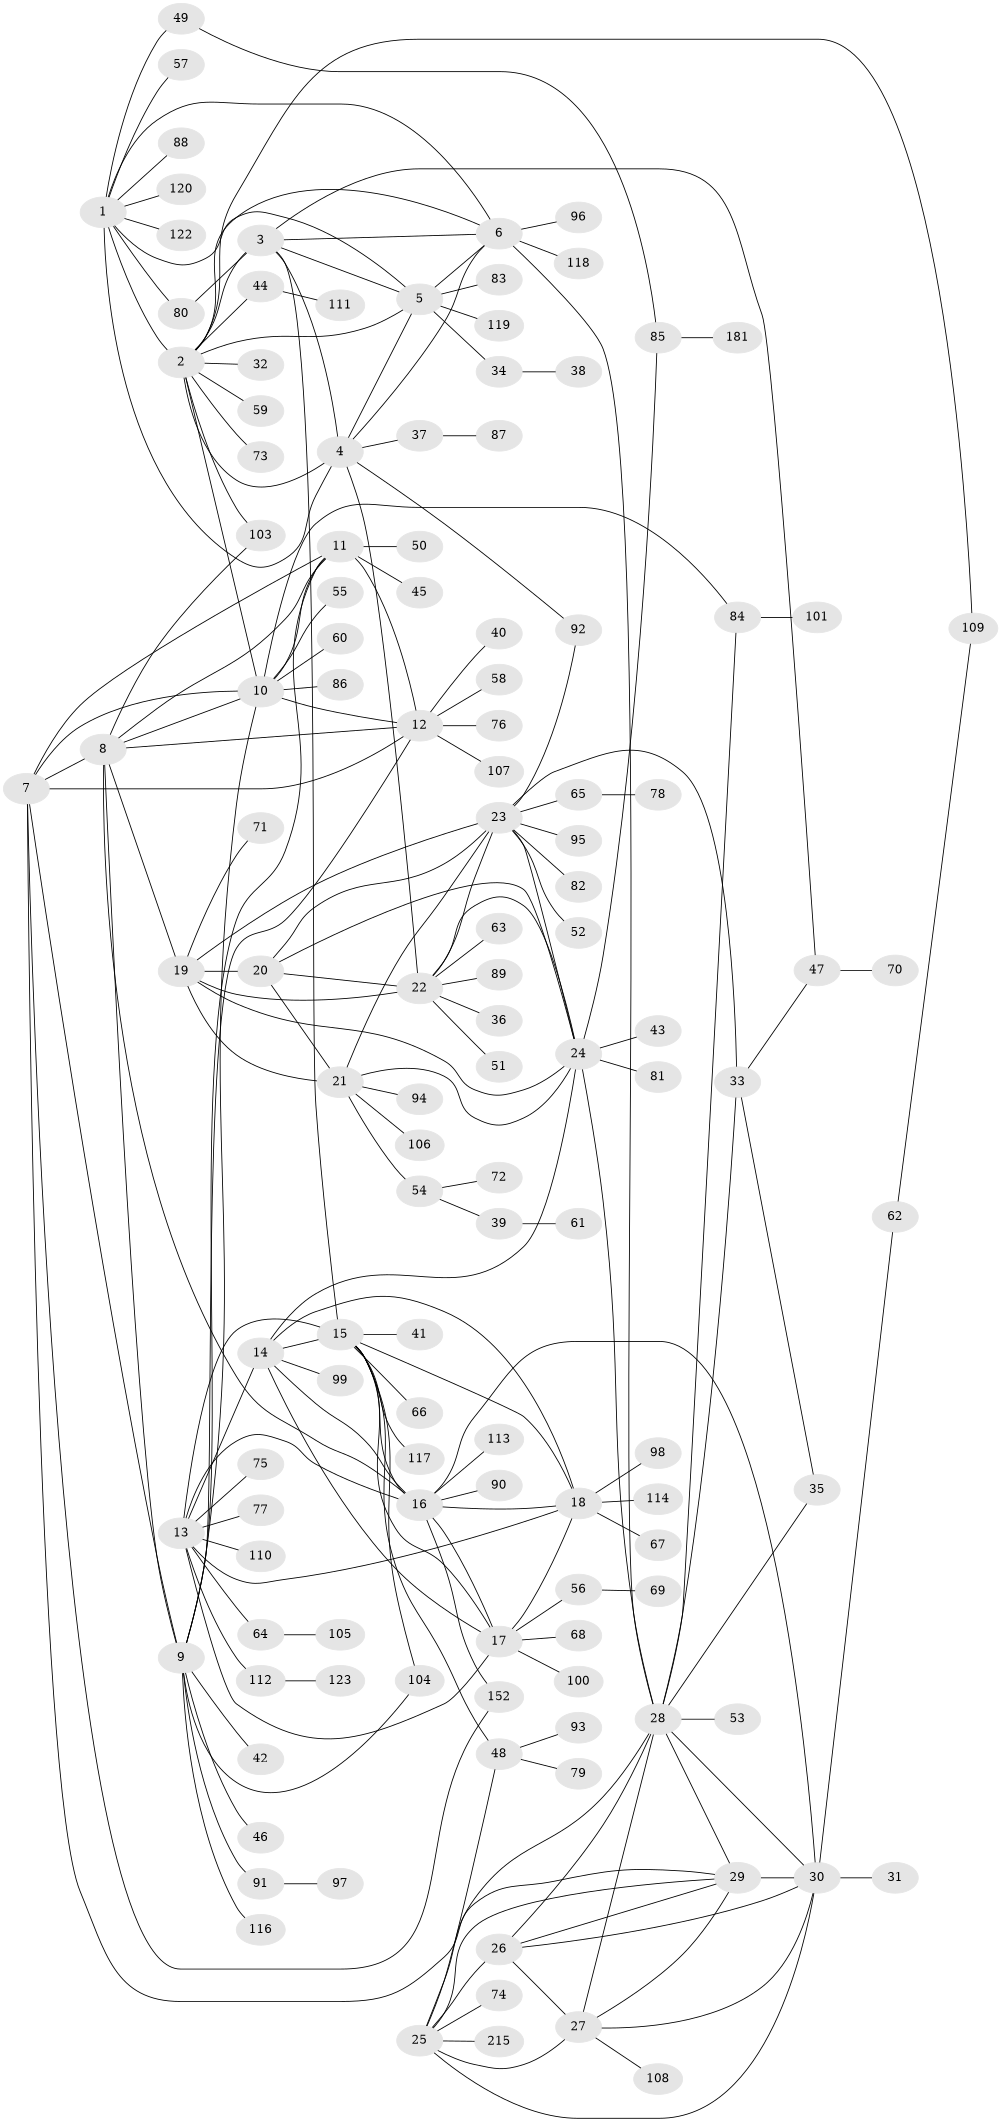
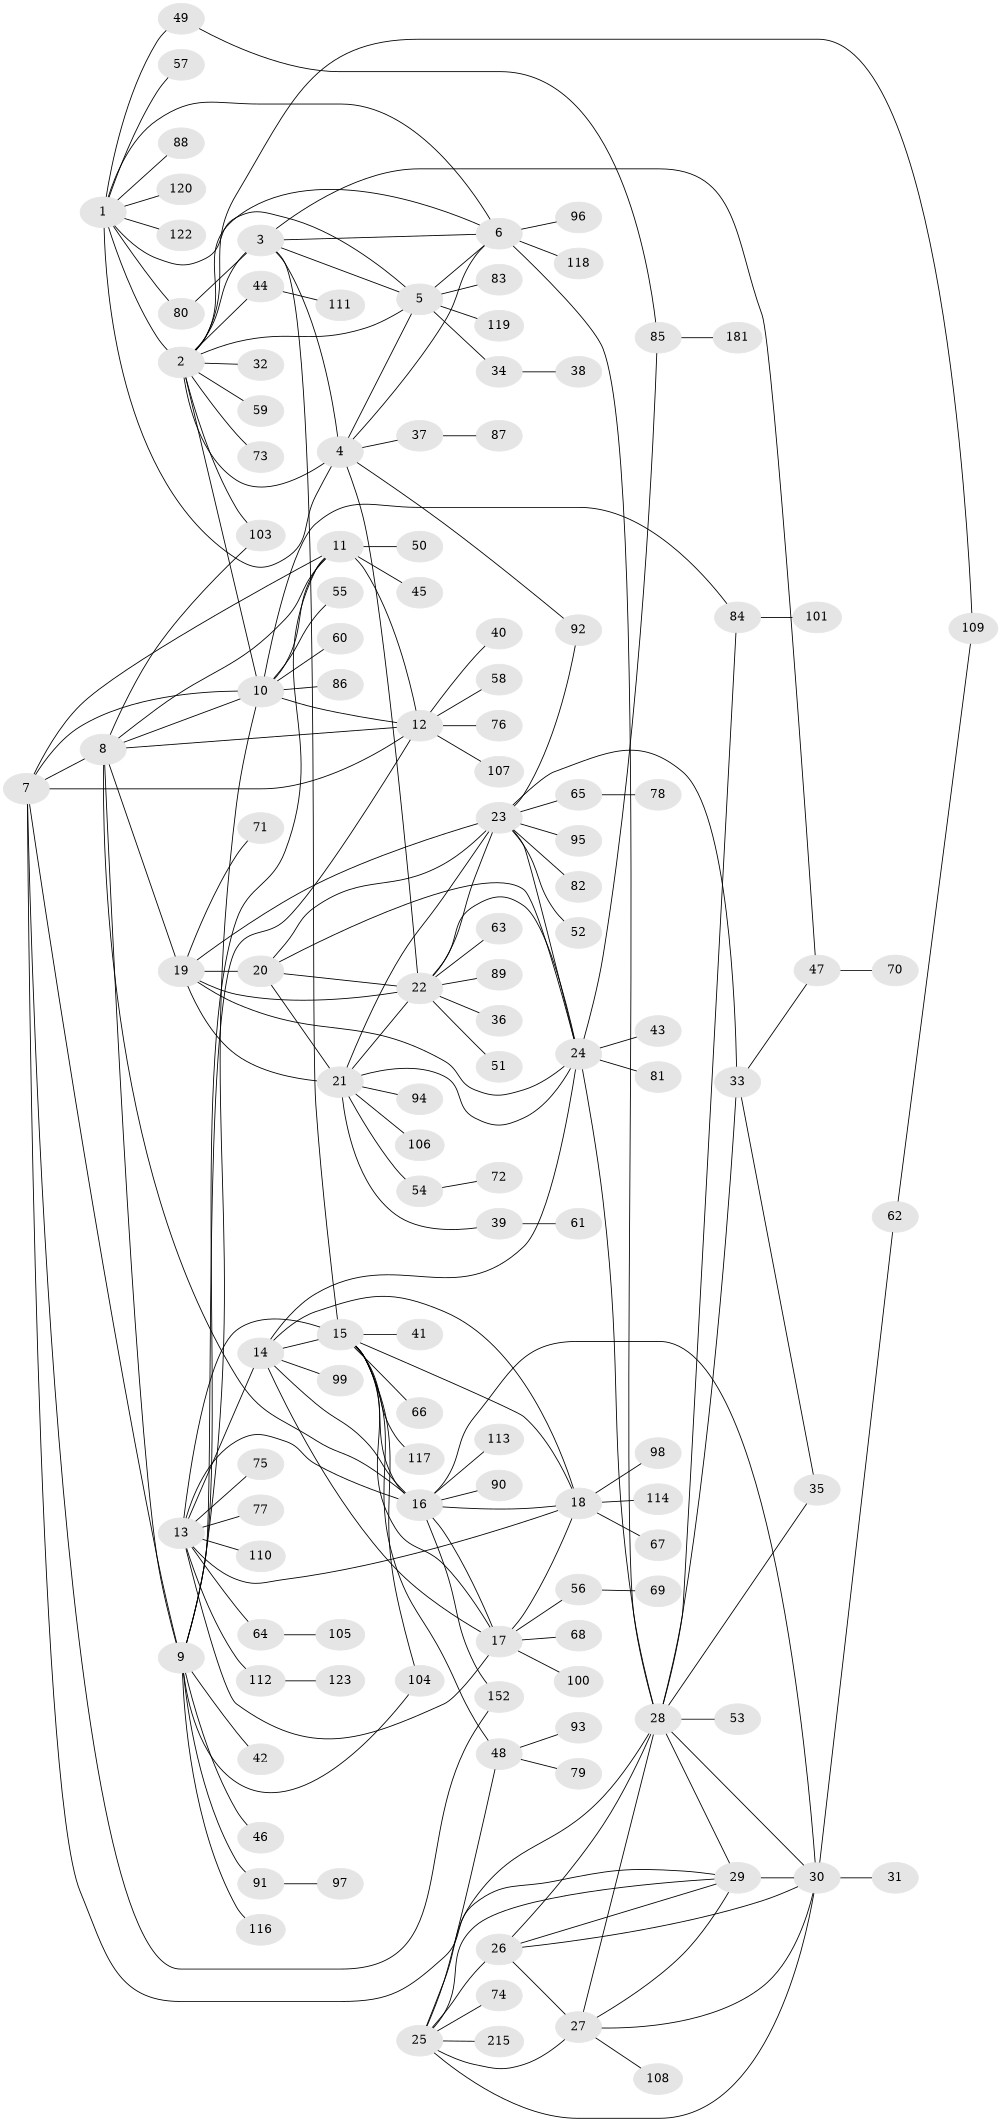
edge "22" -- "21": added
edge "54" -- "39": now "21" -- "39"
